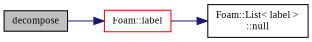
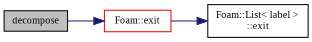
node "Foam::label": label "Foam::label" -> "Foam::exit"
node "Foam::List< label > ::null": label "Foam::List< label > ::null" -> "Foam::List< label > ::exit"
